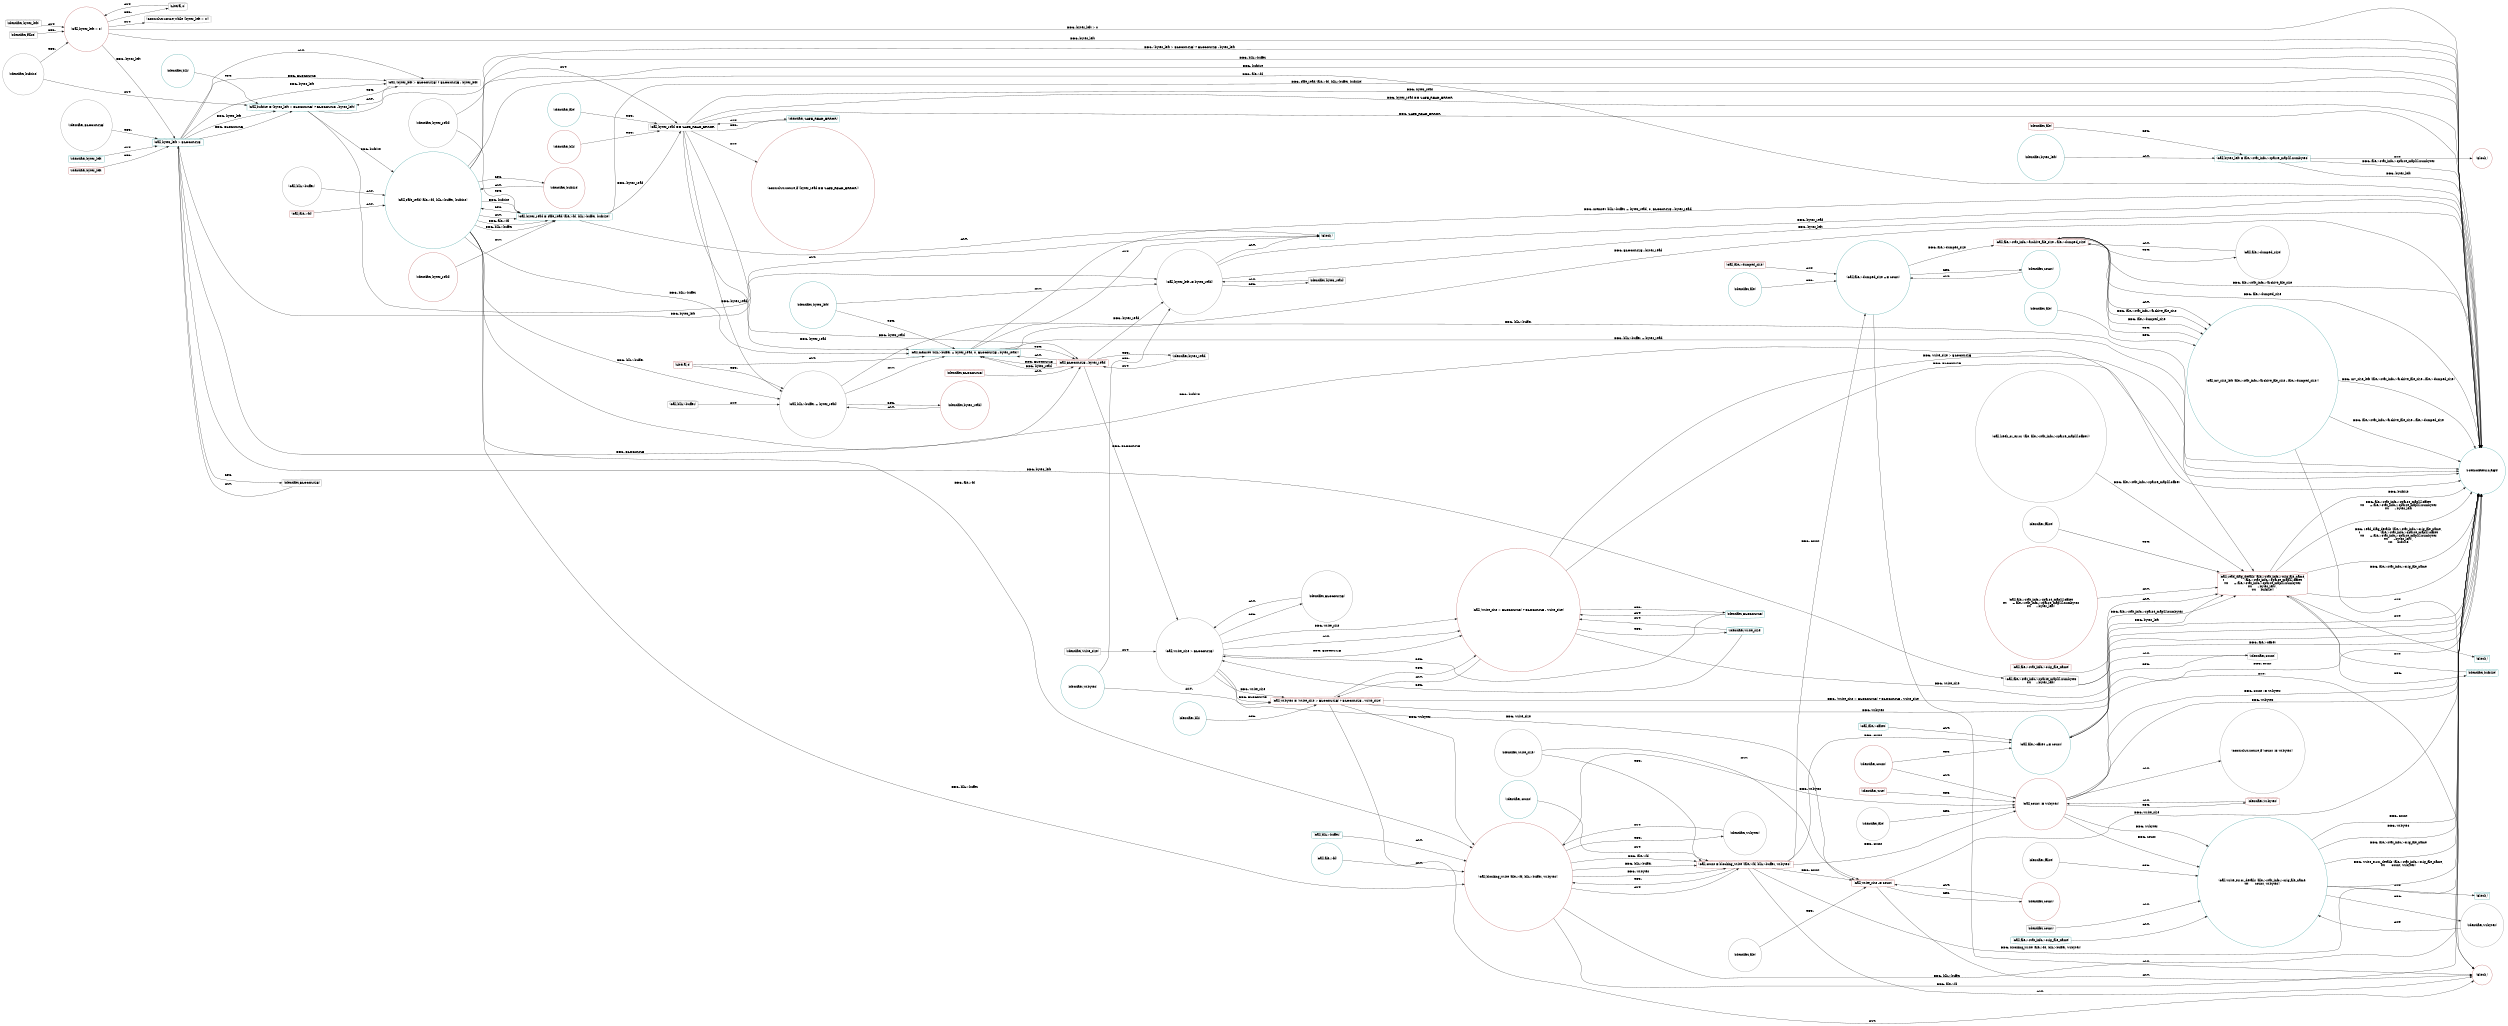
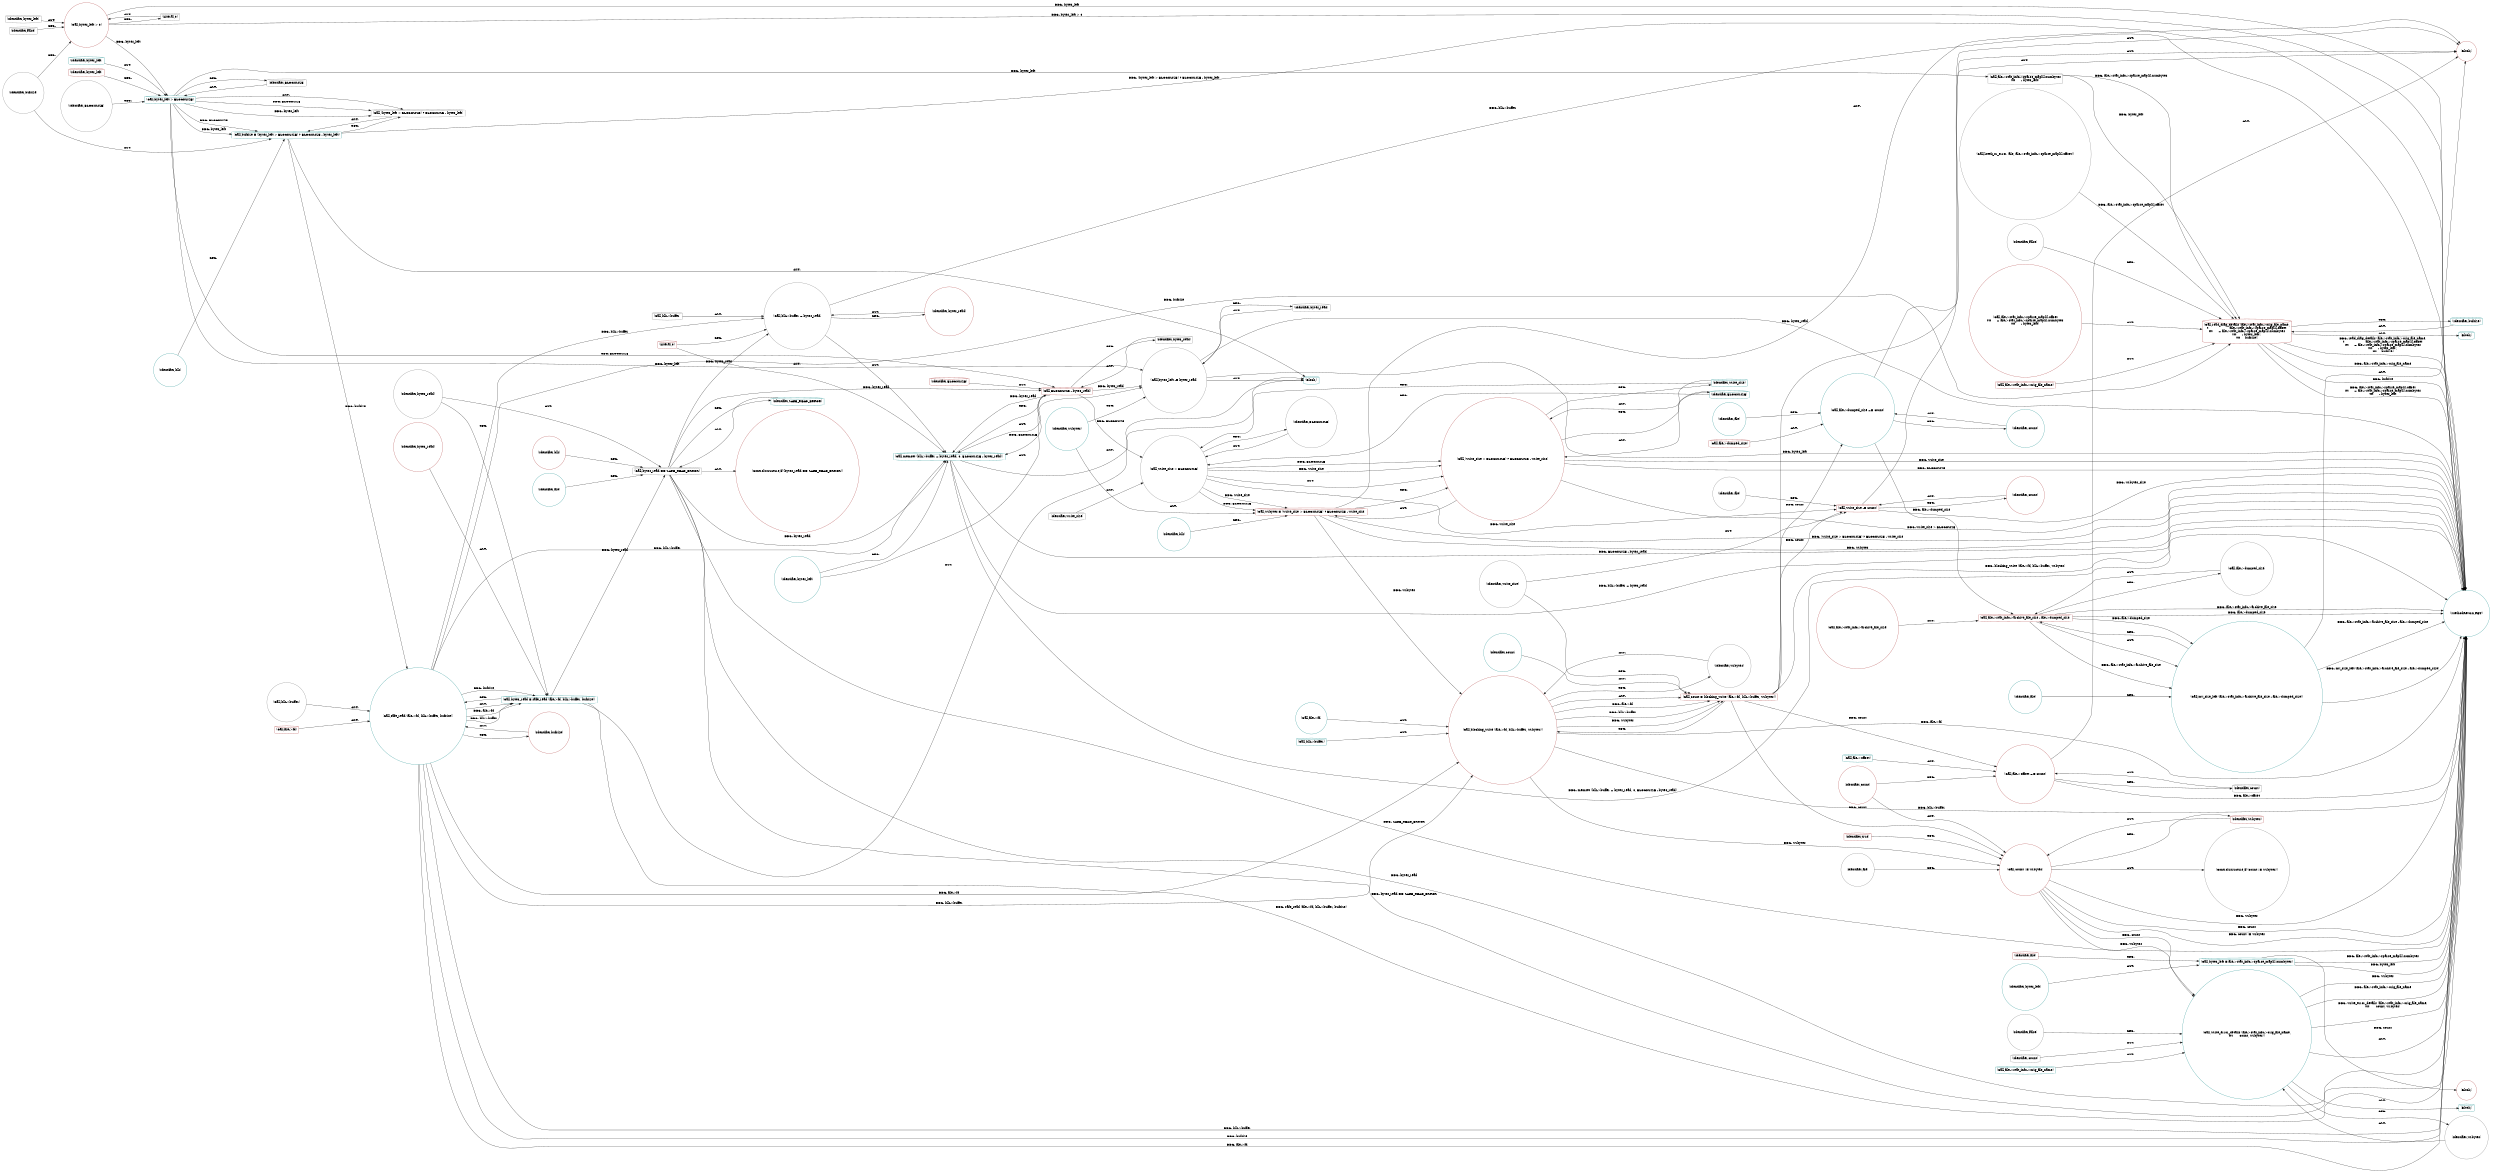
node "(ControlStructure,while (bytes_left > 0))": removed
edge "(Call,bytes_left > BLOCKSIZE)" -> "(Call,BLOCKSIZE - bytes_read)": label "DDG: BLOCKSIZE" -> "CFG: BLOCKSIZE"
node "(Call,file->stat_info->archive_file_size)": added
node "(Call,file->offset += count)": color teal -> brown
edge "(Call,write_size -= count)" -> "(MethodReturn,RET)": label "DDG: write_size" -> "DDG: wrbytes_size"
